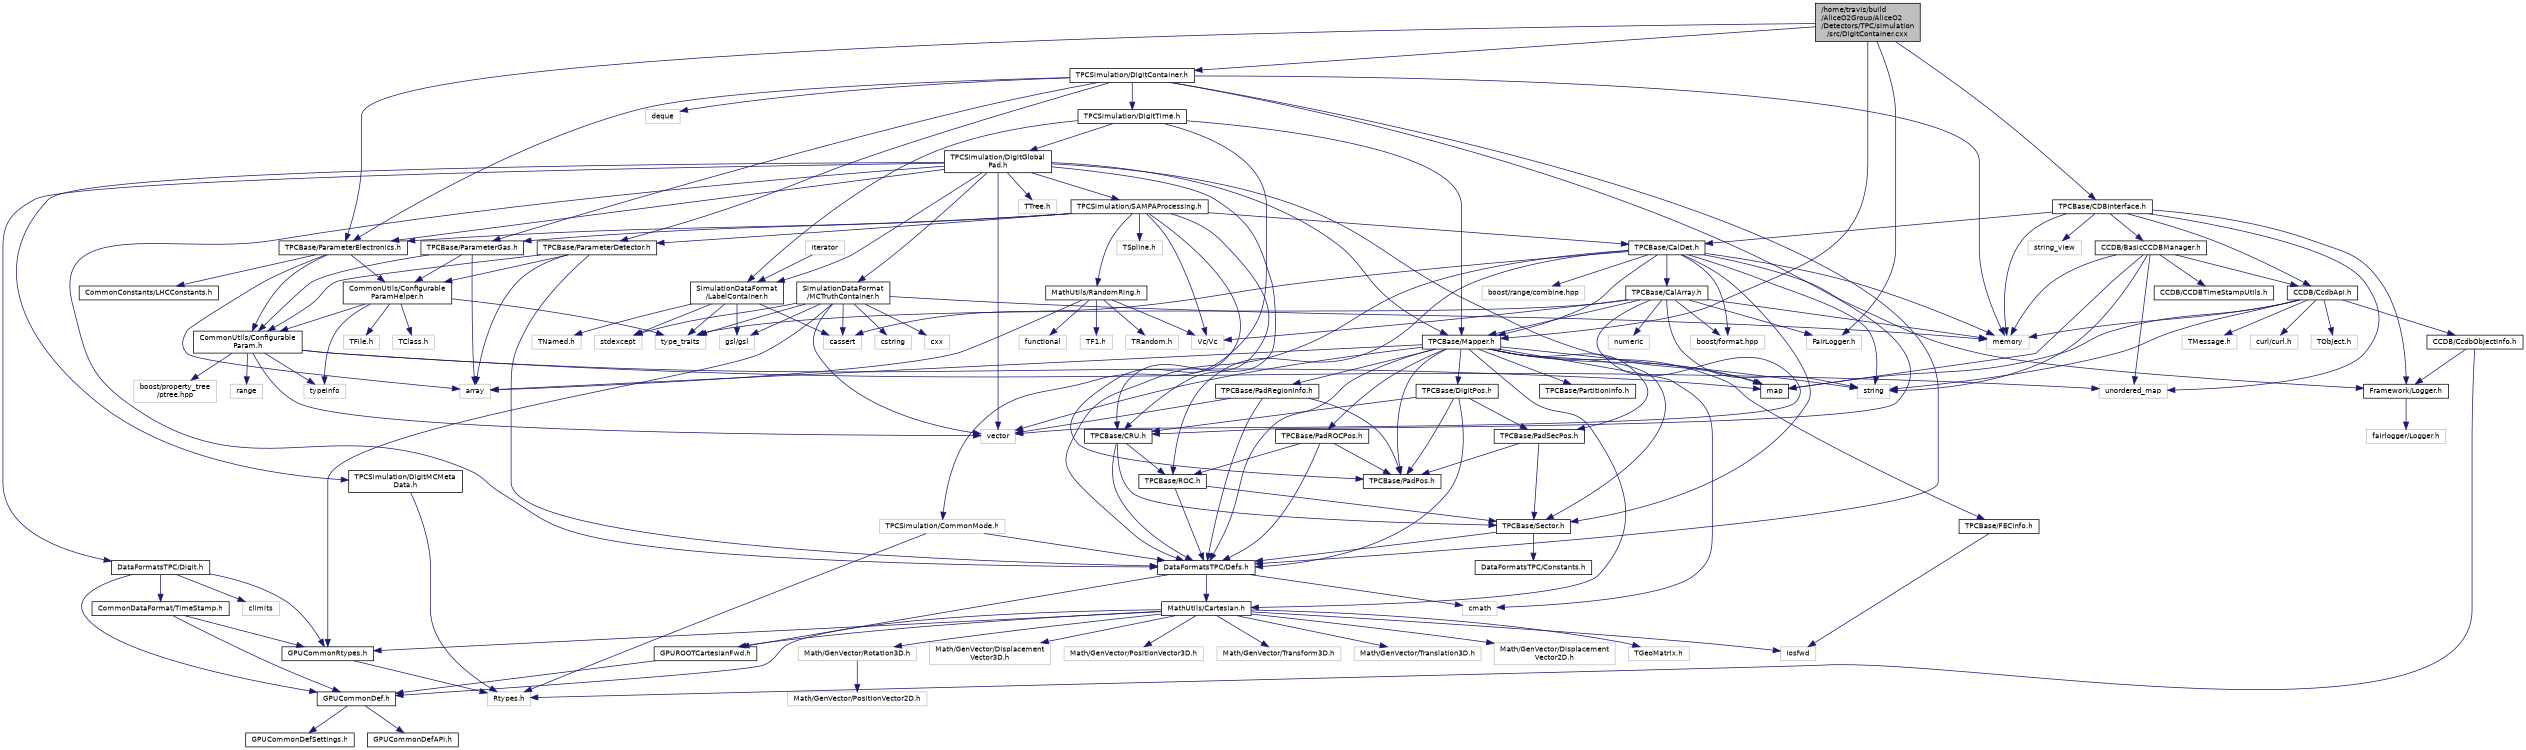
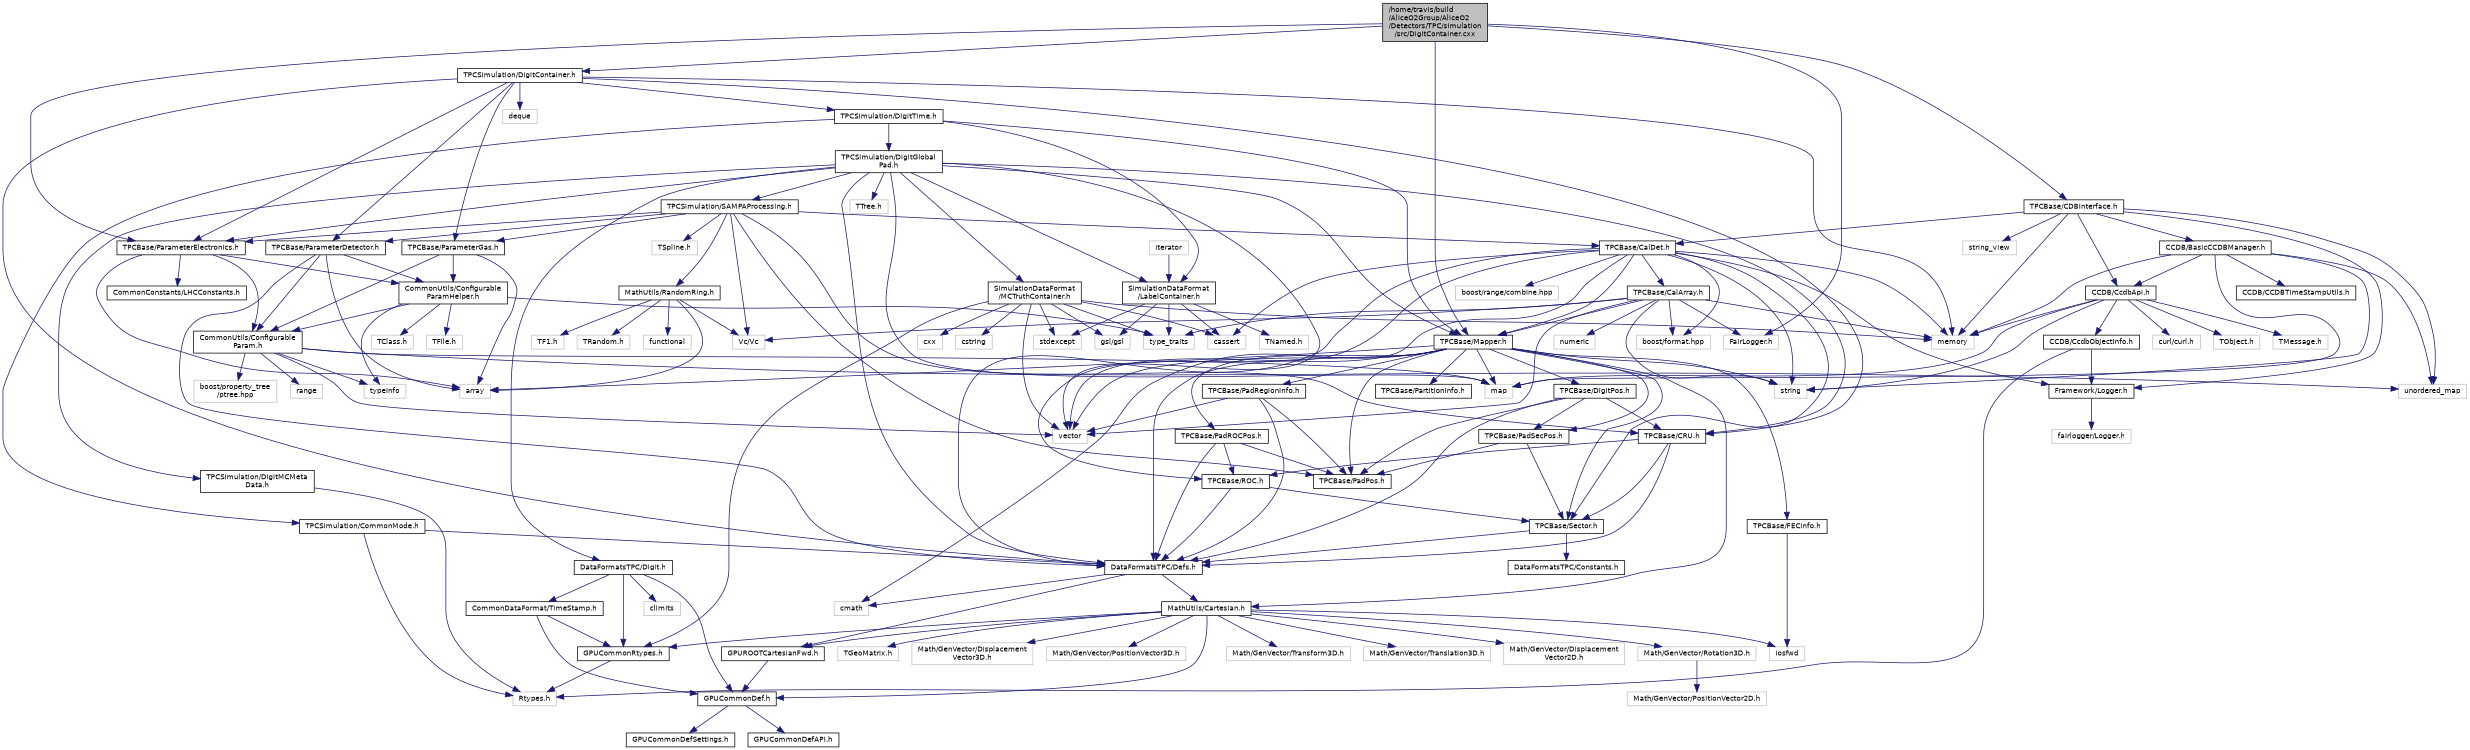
edge "TPCBase/CalDet.h" -> "vector": added
node "map": color black -> grey75
node "TPCSimulation/CommonMode.h": color grey75 -> black
